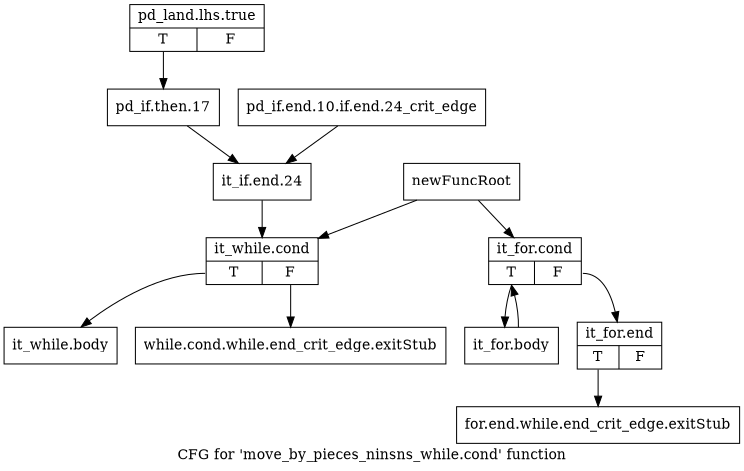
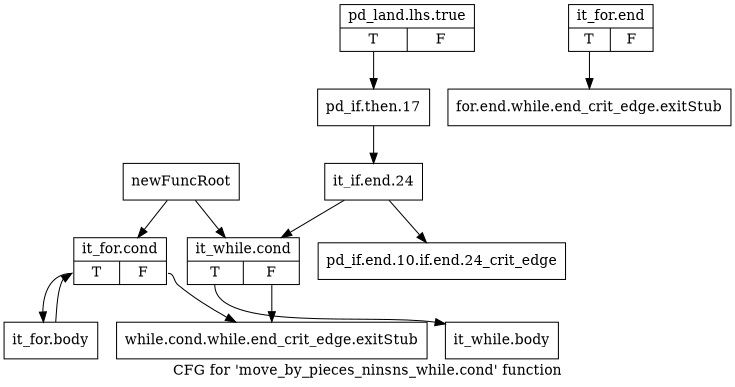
edge "pd_if.end.10.if.end.24_crit_edge" -> "it_if.end.24": reversed
edge "it_for.cond" -> "it_for.end": now "it_for.cond" -> "while.cond.while.end_crit_edge.exitStub"
